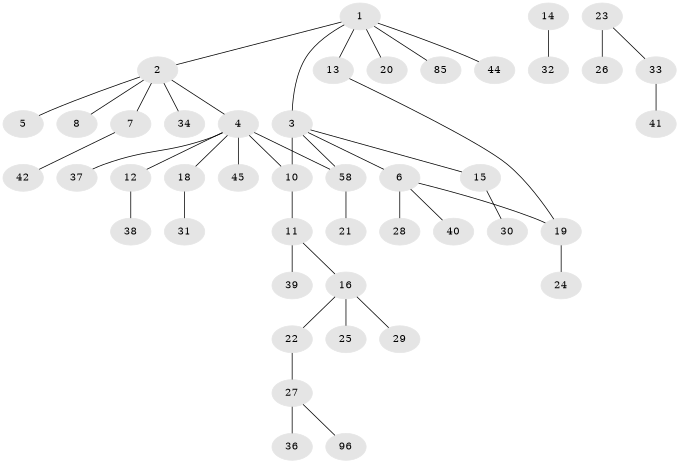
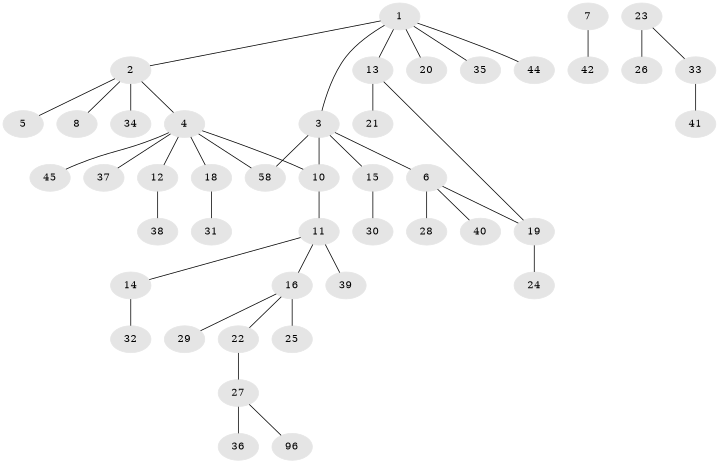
node "85": label "85" -> "35"
edge "2" -- "7": removed
edge "58" -- "21": now "13" -- "21"
edge "11" -- "14": added
